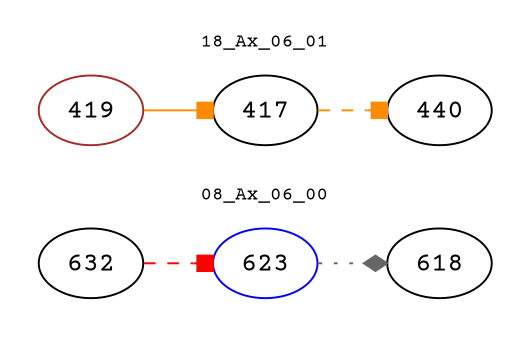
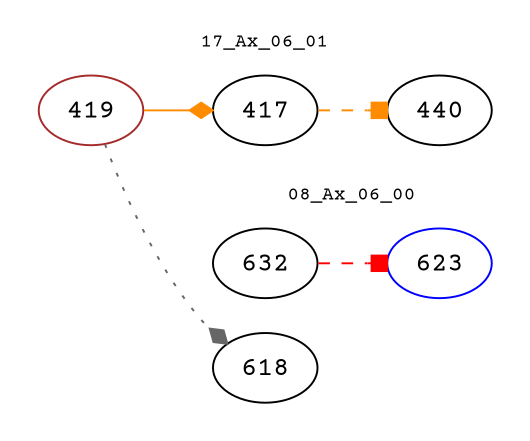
cluster "18_Ax_06_01": label "18_Ax_06_01" -> "17_Ax_06_01"
edge "419" -> "417": arrowhead box -> diamond
edge "623" -> "618": now "419" -> "618"
